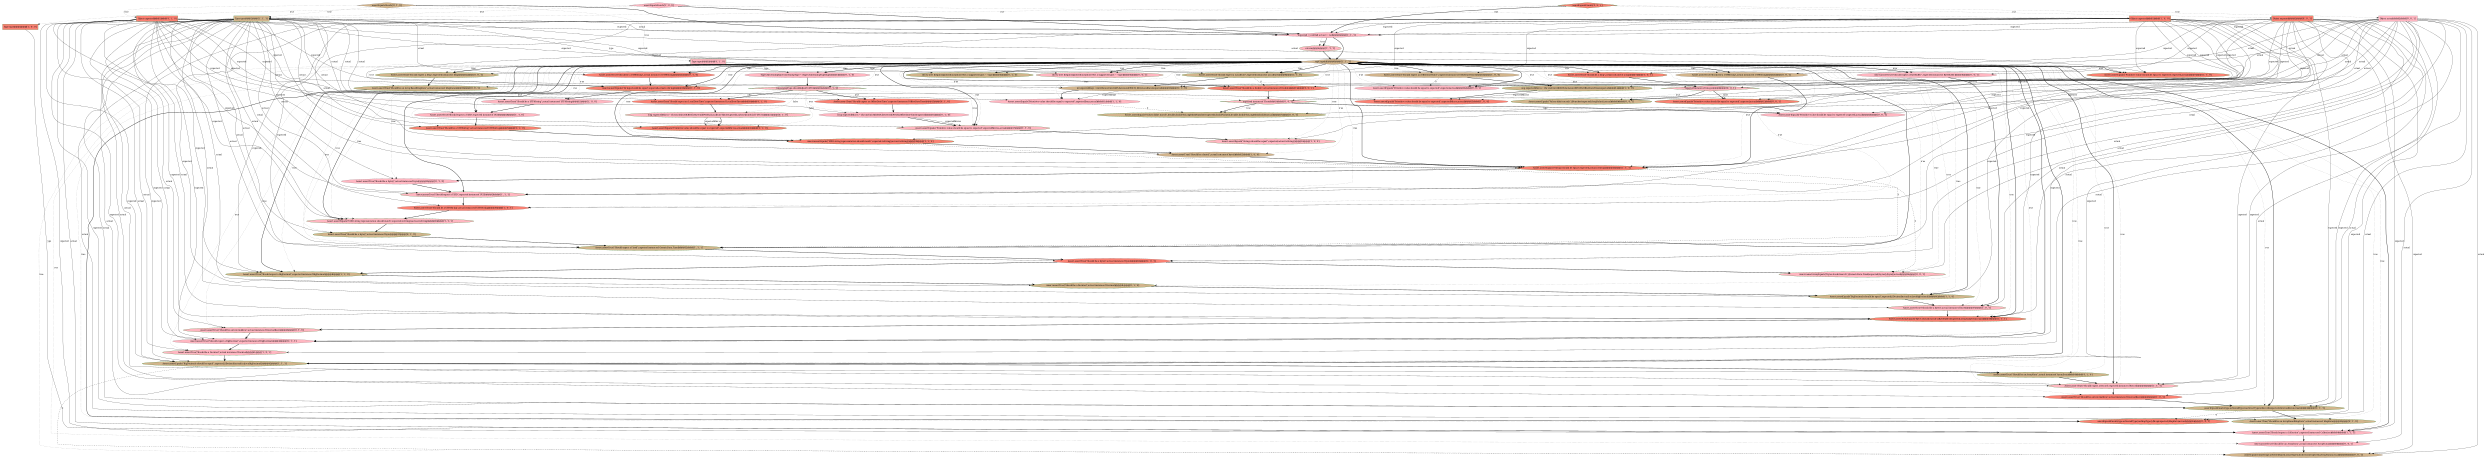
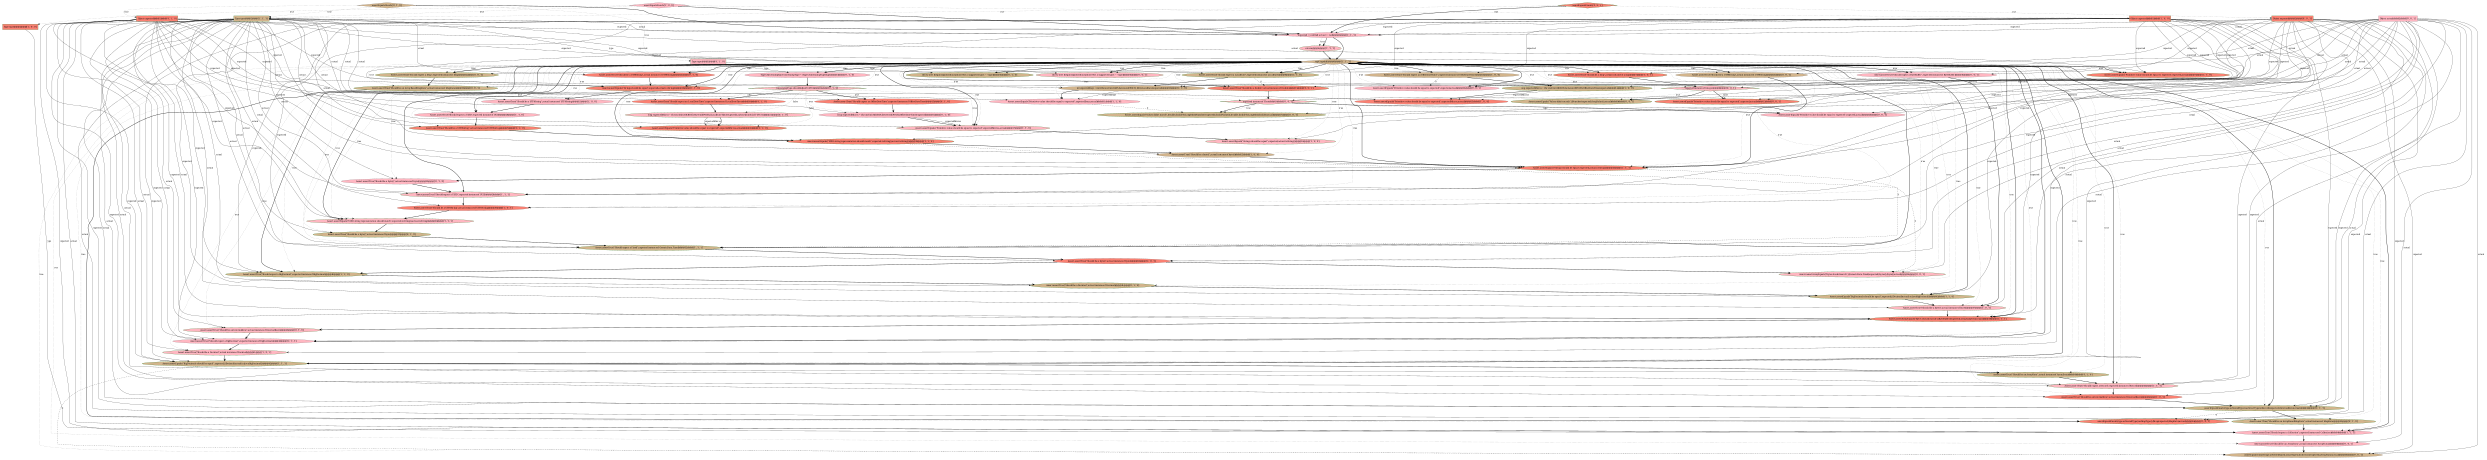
edge "assertEqualsUnsafe['0', '0', '1']" -> "Object actual@@@2@@@['0', '0', '1']": removed, label "true"
edge "Object actual@@@2@@@['0', '0', '1']" -> "expected == null && actual == null@@@3@@@['1', '1', '1']": label "expected" -> "actual"
